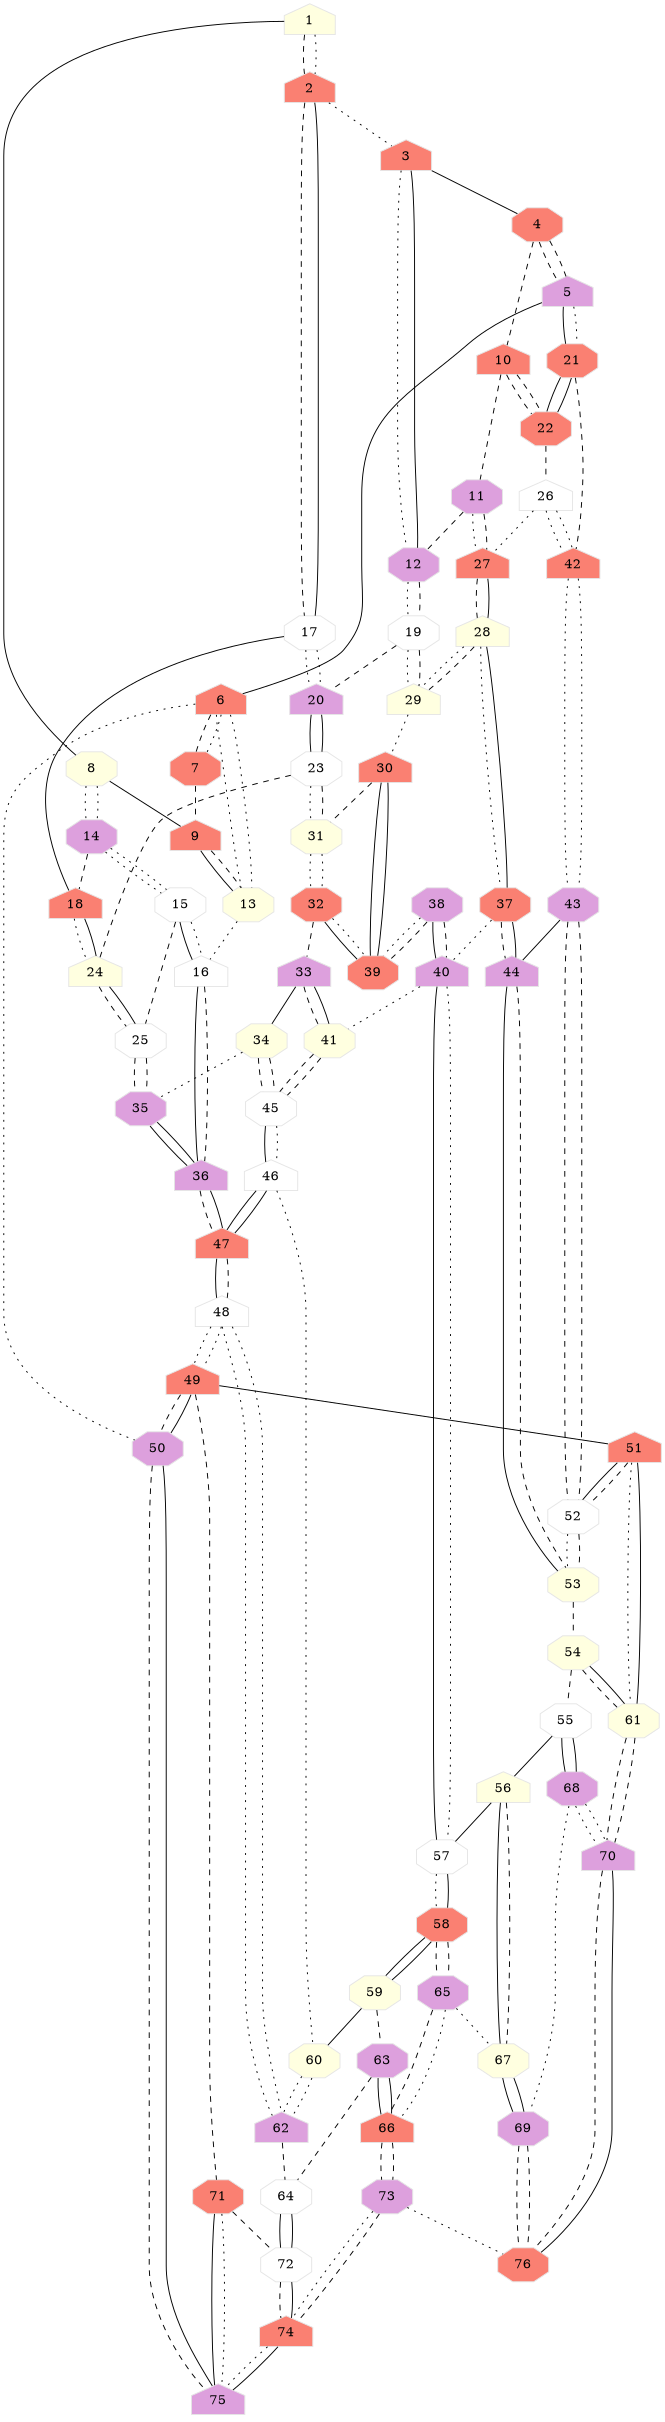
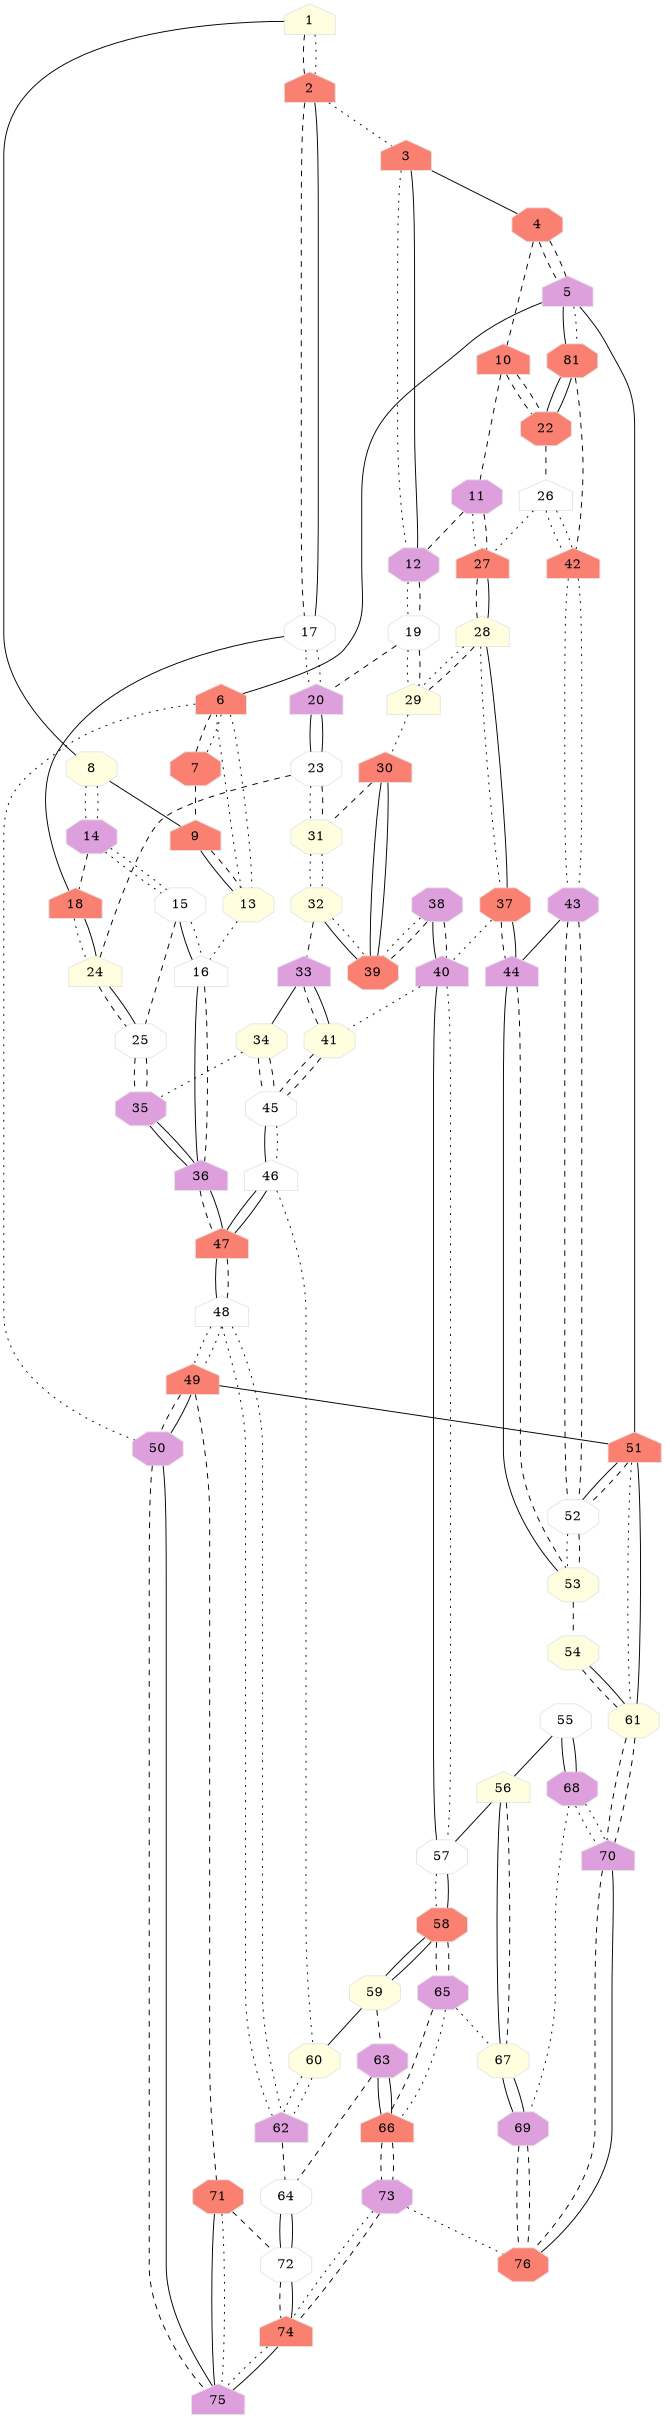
node "21": label "21" -> "81"
edge "5" -- "51": added
node "32": fillcolor salmon -> lightyellow
edge "54" -- "55": removed
